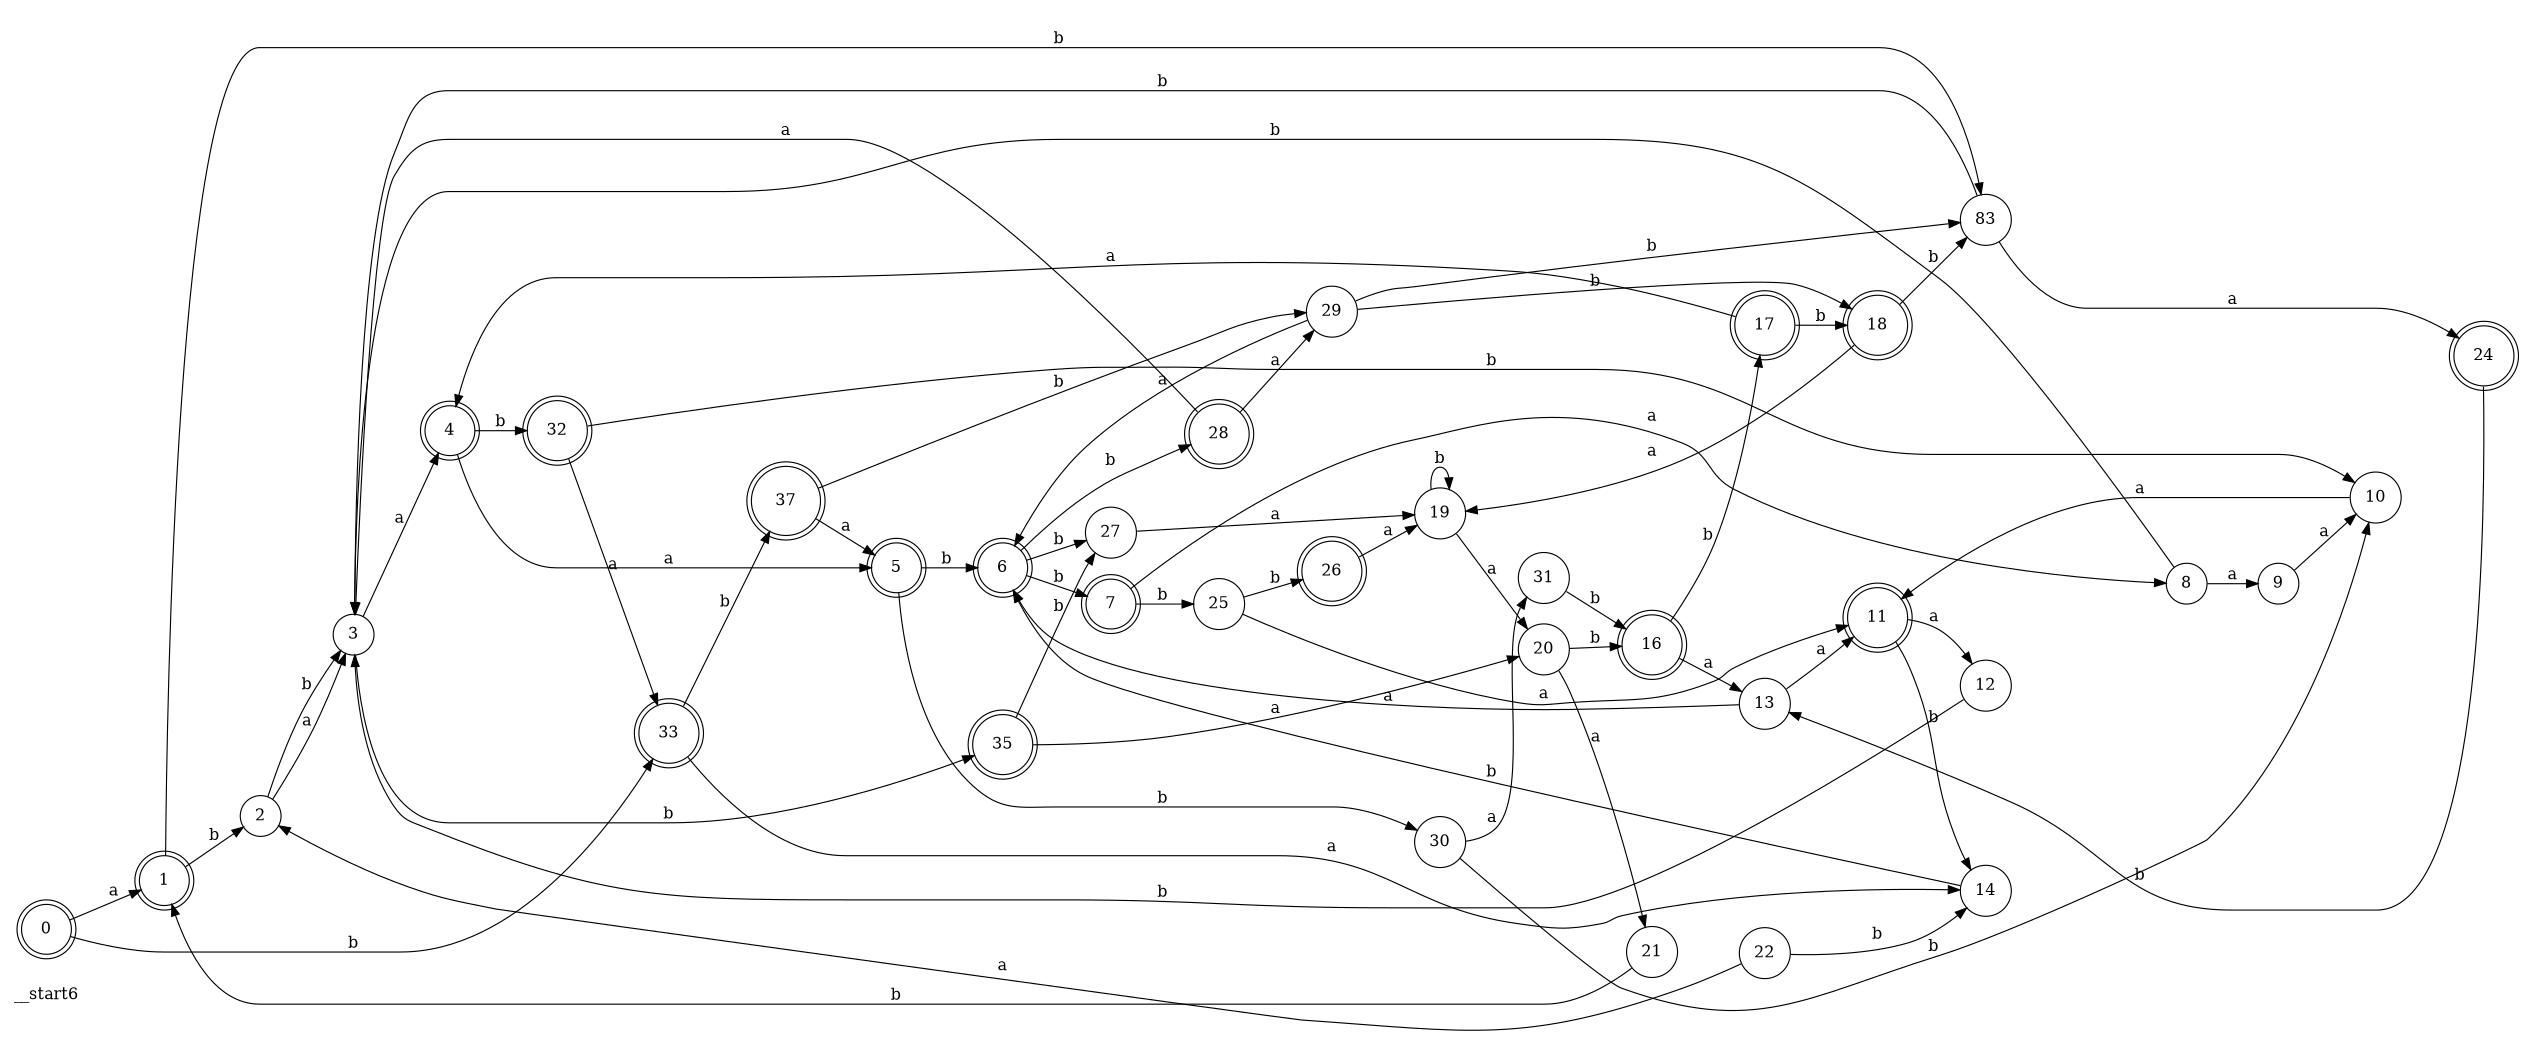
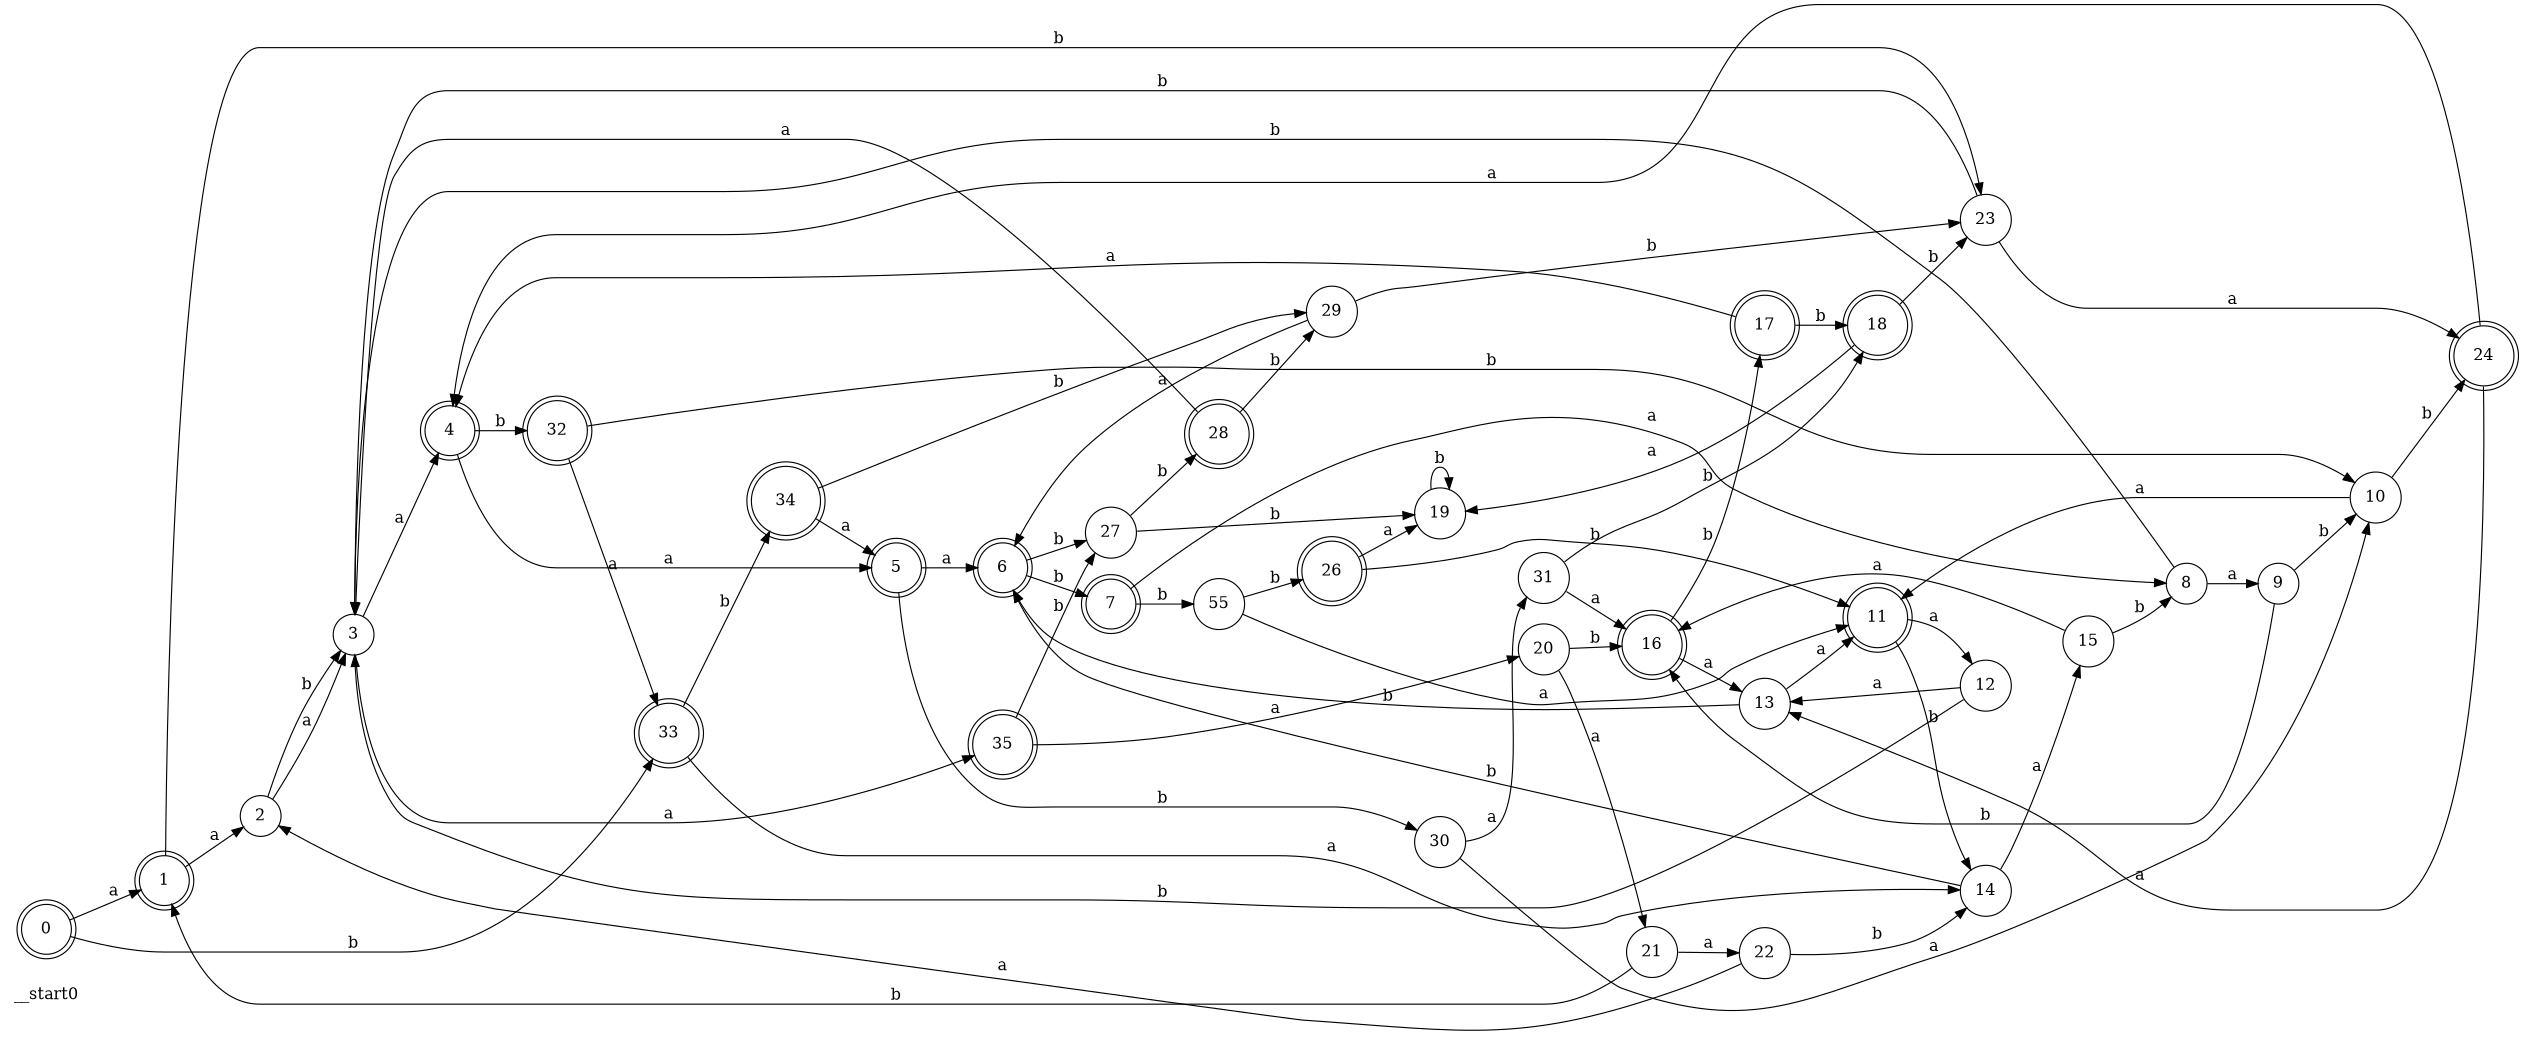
edge "24" -> "4": added, label "a"
node "83": label "83" -> "23"
edge "29" -> "18": now "31" -> "18"
edge "28" -> "29": label "a" -> "b"
edge "10" -> "24": added, label "b"
edge "6" -> "28": now "27" -> "28"
node "37": label "37" -> "34"
edge "27" -> "19": label "a" -> "b"
edge "9" -> "10": label "a" -> "b"
edge "26" -> "11": added, label "b"
edge "5" -> "6": label "b" -> "a"
edge "19" -> "20": removed, label "a"
edge "31" -> "16": label "b" -> "a"
node "25": label "25" -> "55"
node "15": added
edge "12" -> "13": added, label "a"
edge "13" -> "6": label "a" -> "b"
edge "3" -> "35": label "b" -> "a"
edge "9" -> "16": added, label "b"
edge "1" -> "2": label "b" -> "a"
edge "24" -> "13": label "b" -> "a"
edge "30" -> "10": label "b" -> "a"
edge "21" -> "22": added, label "a"
node "__start6": label "__start6" -> "__start0"
